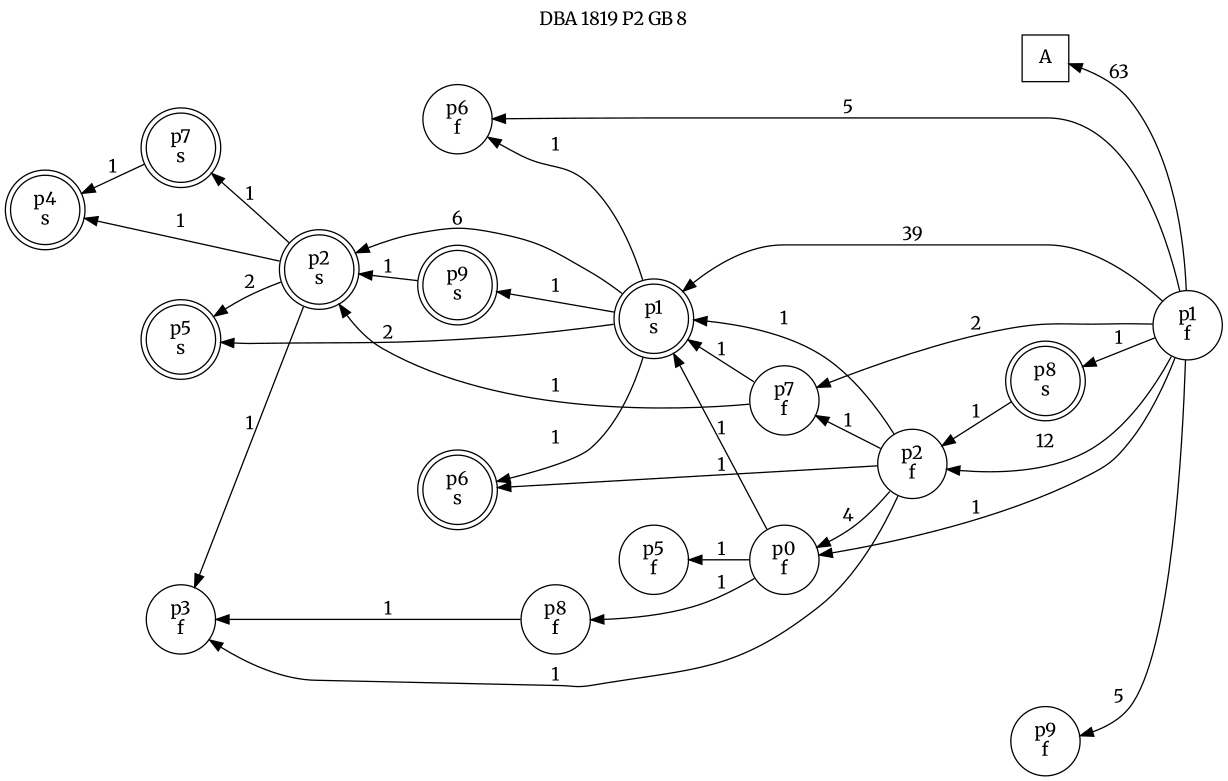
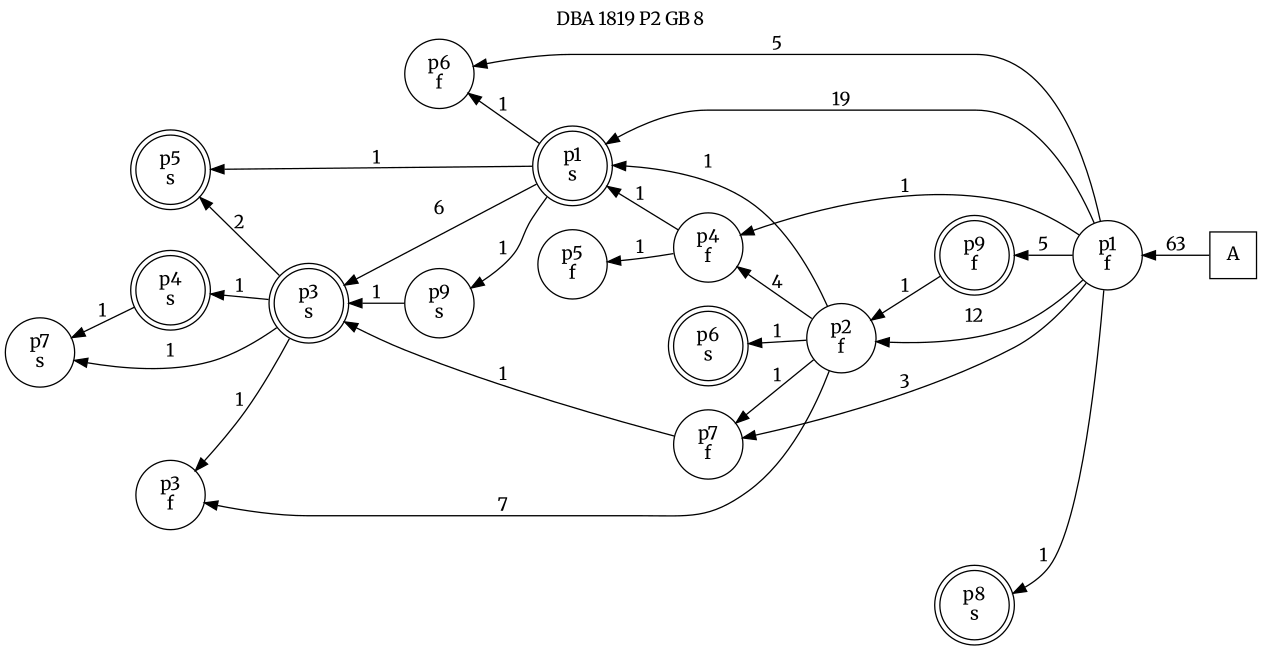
node "p7 s": shape doublecircle -> circle
edge "p1 f" -> "A": reversed
edge "p7 s" -> "p4 s": reversed
edge "p1 f" -> "p1 s": label "39" -> "19"
node "p2 s": label "p2 s" -> "p3 s"
node "p9 s": shape doublecircle -> circle
edge "p1 f" -> "p7 f": label "2" -> "3"
edge "p1 s" -> "p5 s": label "2" -> "1"
edge "p7 f" -> "p1 s": removed, label "1"
edge "p8 s" -> "p2 f": now "p9 f" -> "p2 f"
edge "p1 s" -> "p6 s": removed, label "1"
node "p0 f": label "p0 f" -> "p4 f"
node "p8 f": removed
edge "p2 f" -> "p3 f": label "1" -> "7"
node "p9 f": shape circle -> doublecircle
